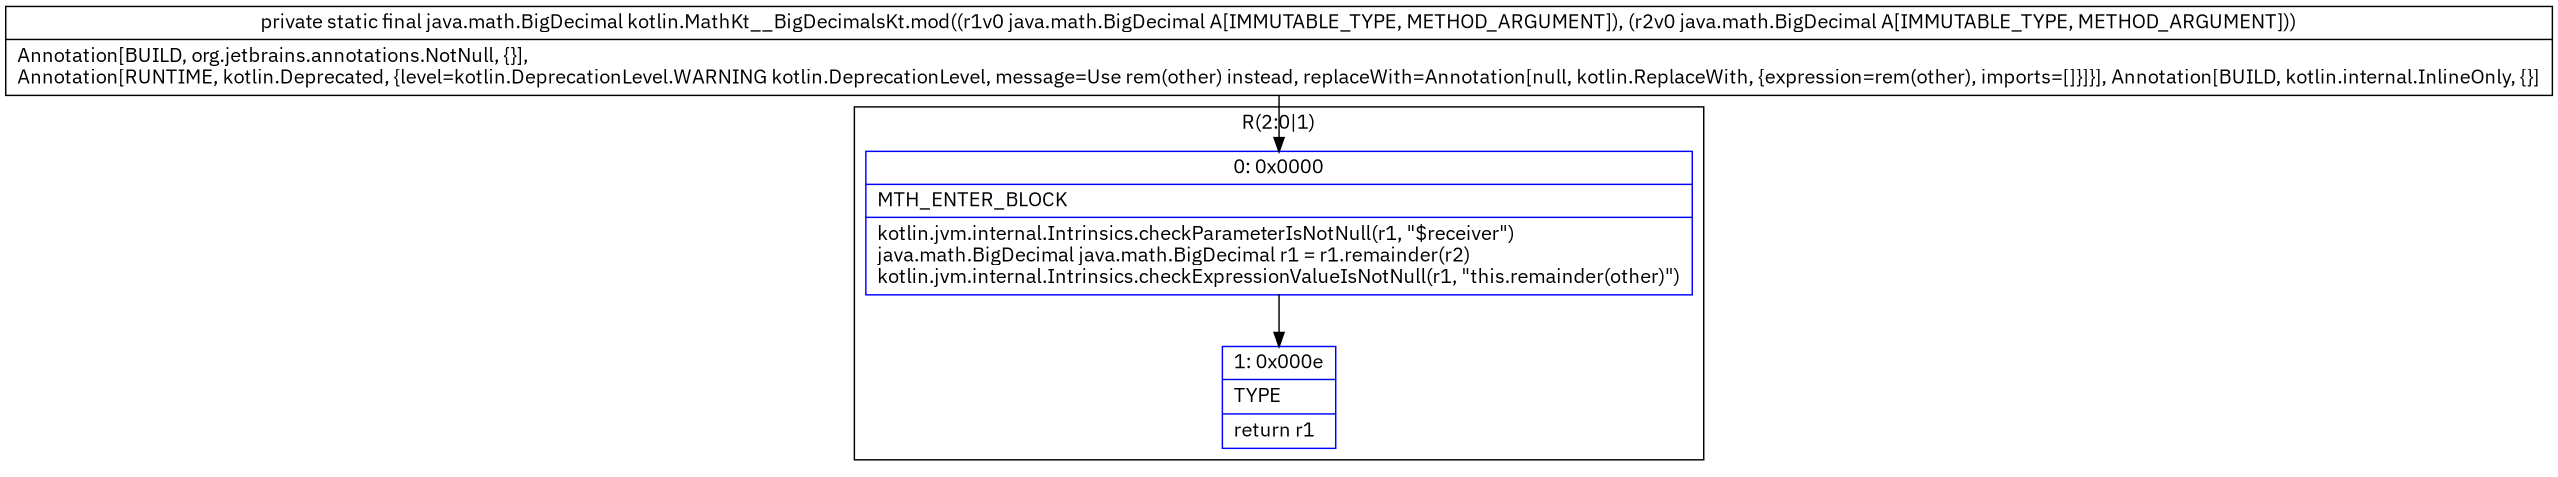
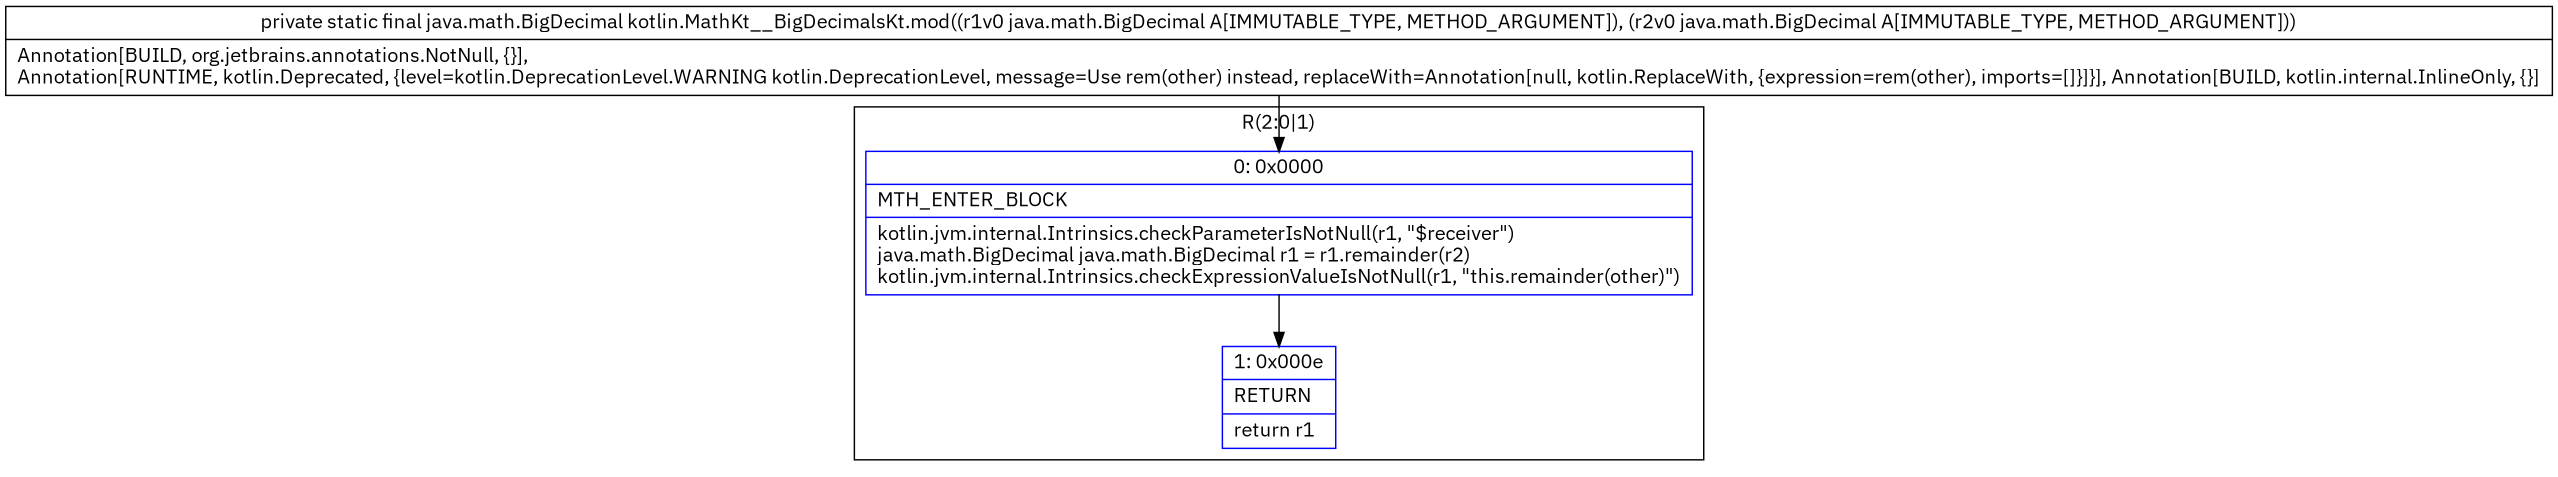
node "1: 0x000e": text "TYPE" -> "RETURN"
